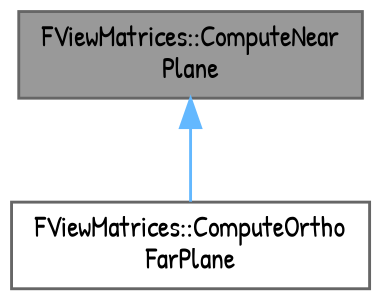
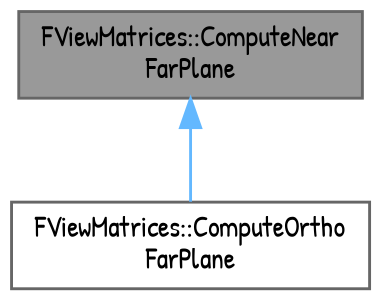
node "FViewMatrices::ComputeNear Plane": label "FViewMatrices::ComputeNear Plane" -> "FViewMatrices::ComputeNear FarPlane"
